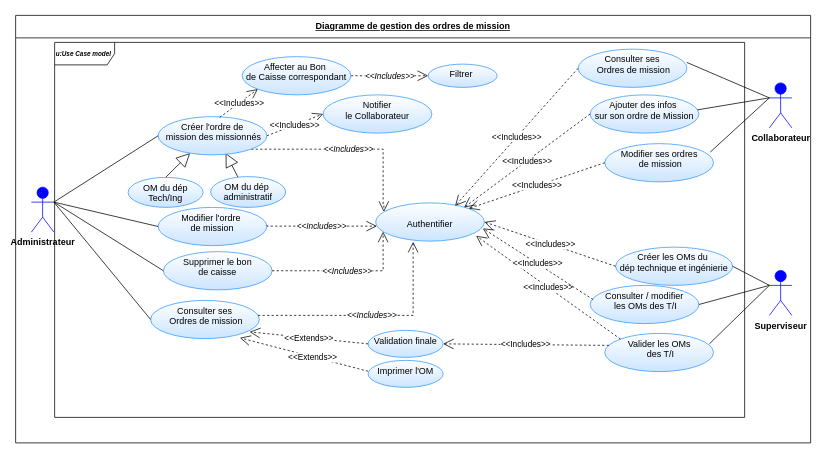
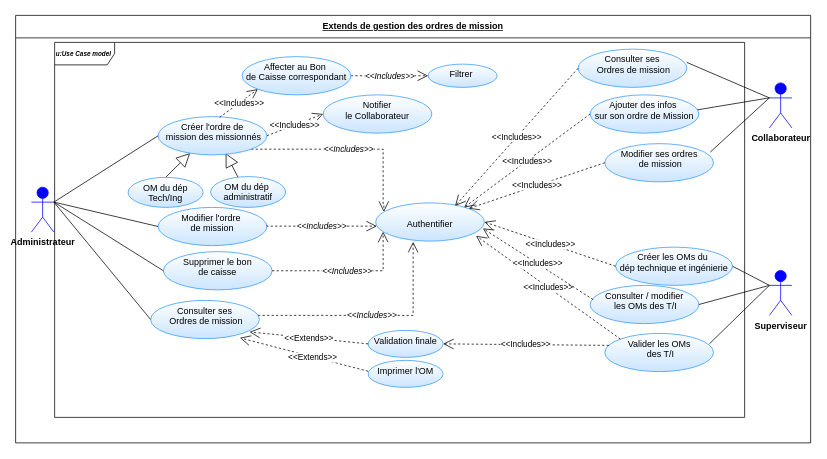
node "Diagramme de gestion des ordres de mission": label "Diagramme de gestion des ordres de mission" -> "Extends de gestion des ordres de mission"
